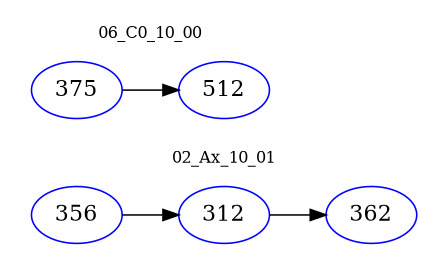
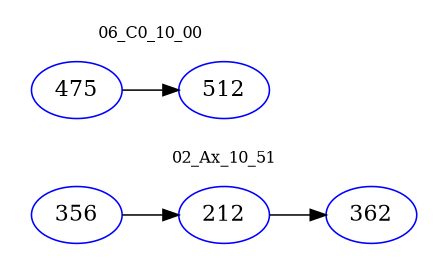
node "375": label "375" -> "475"
cluster "02_Ax_10_01": label "02_Ax_10_01" -> "02_Ax_10_51"
node "312": label "312" -> "212"
